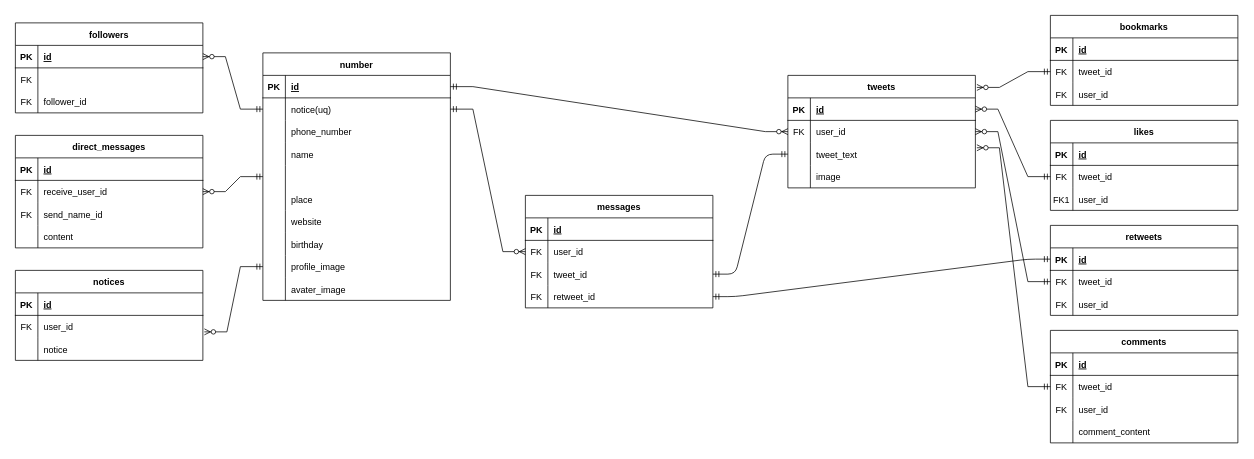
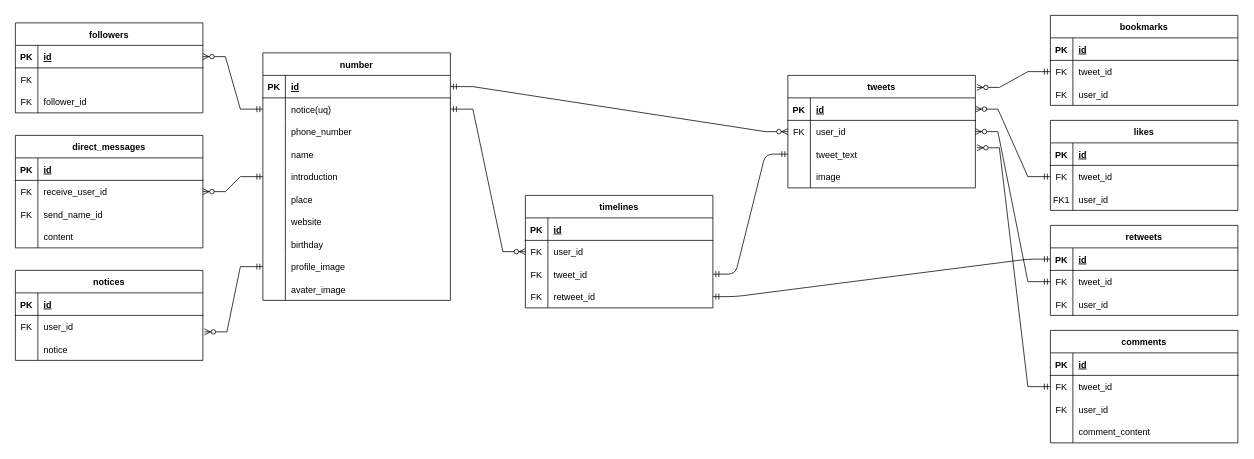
node "introduction": added
node "messages": label "messages" -> "timelines"
